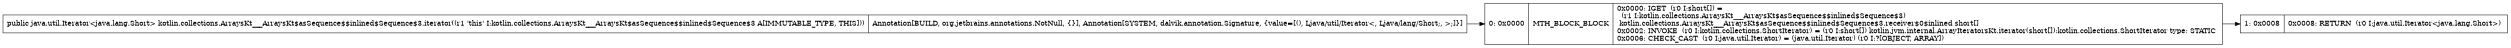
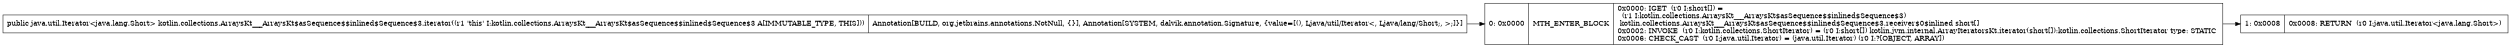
node "0: 0x0000": text "MTH_BLOCK_BLOCK" -> "MTH_ENTER_BLOCK"
